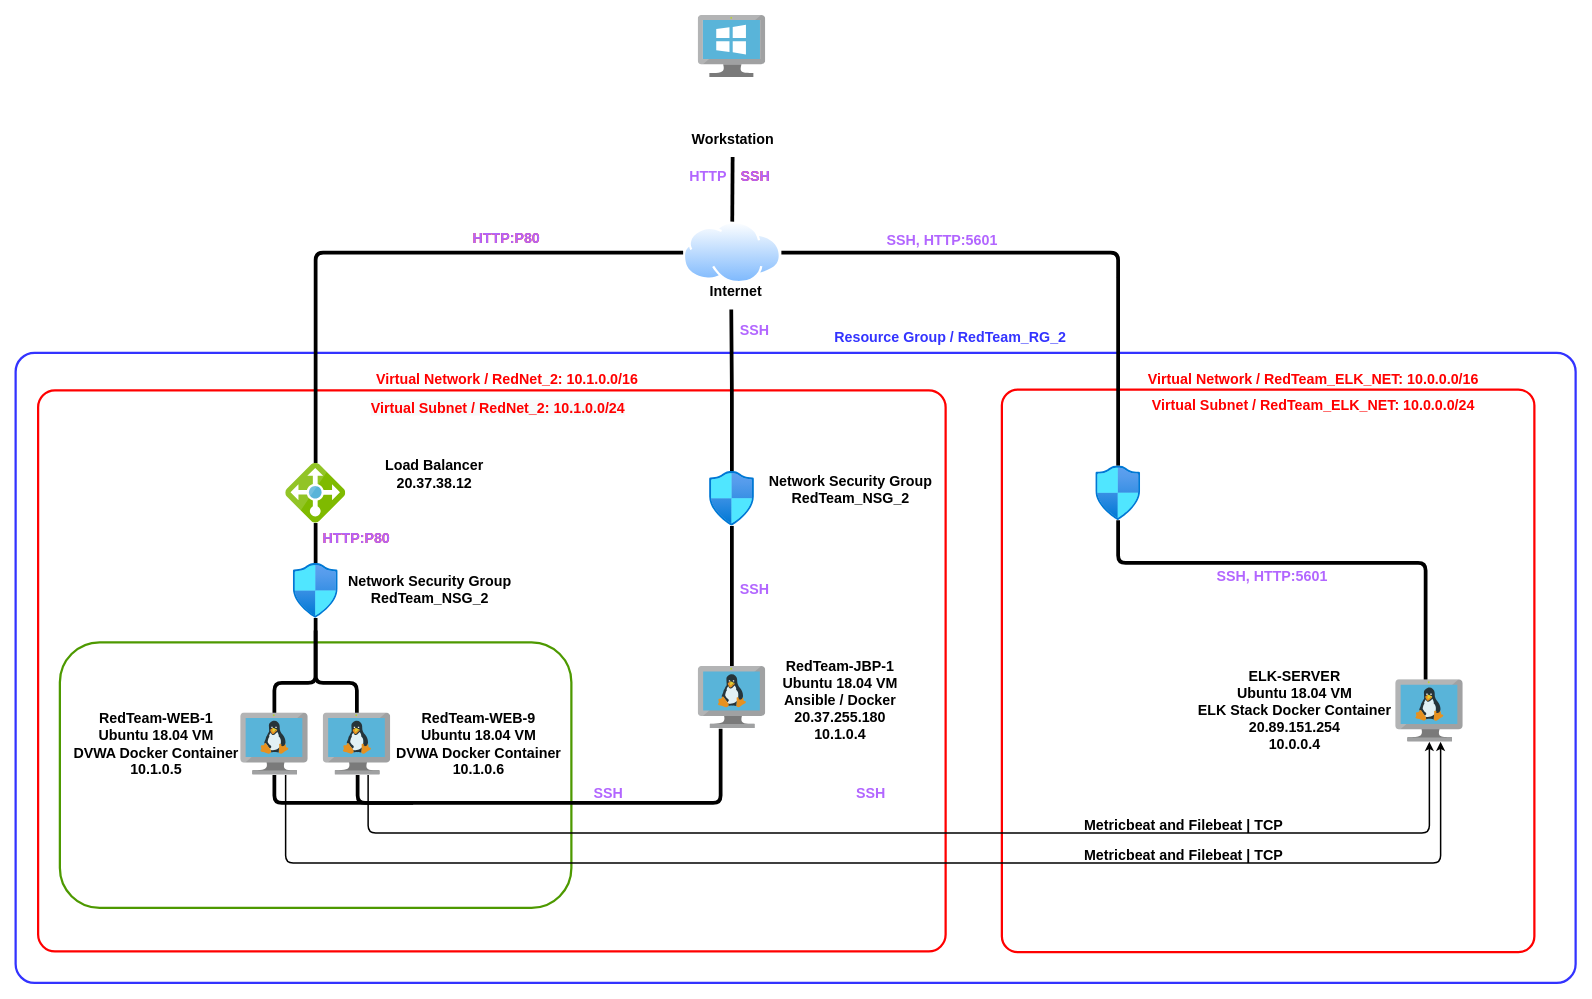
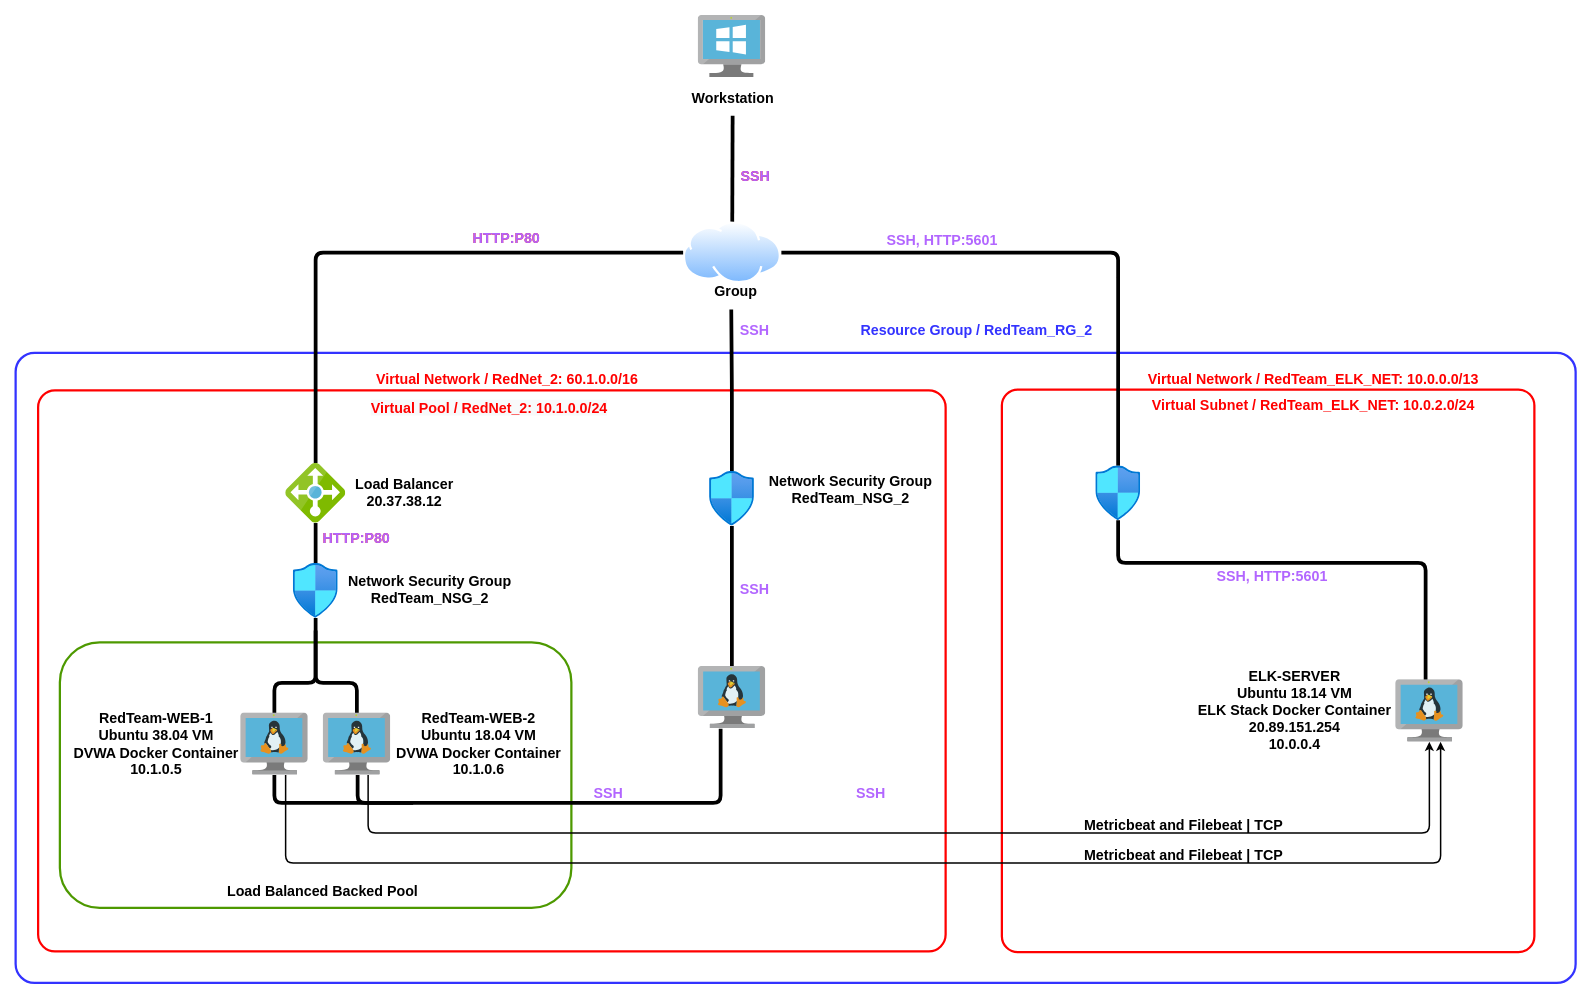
node "Workstation": moved (732, 140) -> (732, 99)
node "HTTP": removed
node "Internet": label "Internet" -> "Group"
node "Resource Group / RedTeam_RG_2": moved (956, 337) -> (982, 330)
node "Virtual Network / RedNet_2: 10.1.0.0/16": label "Virtual Network / RedNet_2: 10.1.0.0/16" -> "Virtual Network / RedNet_2: 60.1.0.0/16"
node "Virtual Network / RedTeam_ELK_NET: 10.0.0.0/16": label "Virtual Network / RedTeam_ELK_NET: 10.0.0.0/16" -> "Virtual Network / RedTeam_ELK_NET: 10.0.0.0/13"
node "Virtual Subnet / RedTeam_ELK_NET: 10.0.0.0/24": label "Virtual Subnet / RedTeam_ELK_NET: 10.0.0.0/24" -> "Virtual Subnet / RedTeam_ELK_NET: 10.0.2.0/24"
node "Virtual Subnet / RedNet_2: 10.1.0.0/24": label "Virtual Subnet / RedNet_2: 10.1.0.0/24" -> "Virtual Pool / RedNet_2: 10.1.0.0/24"
node "Load Balancer20.37.38.12": moved (434, 475) -> (404, 493)
node "RedTeam-JBP-1Ubuntu 18.04 VMAnsible / Docker20.37.255.18010.1.0.4": removed
node "ELK-SERVERUbuntu 18.04 VMELK Stack Docker Container20.89.151.25410.0.0.4": label "ELK-SERVERUbuntu 18.04 VMELK Stack Docker Container20.89.151.25410.0.0.4" -> "ELK-SERVERUbuntu 18.14 VMELK Stack Docker Container20.89.151.25410.0.0.4"
node "RedTeam-WEB-1Ubuntu 18.04 VMDVWA Docker Container10.1.0.5": label "RedTeam-WEB-1Ubuntu 18.04 VMDVWA Docker Container10.1.0.5" -> "RedTeam-WEB-1Ubuntu 38.04 VMDVWA Docker Container10.1.0.5"
node "RedTeam-WEB-9Ubuntu 18.04 VMDVWA Docker Container10.1.0.6": label "RedTeam-WEB-9Ubuntu 18.04 VMDVWA Docker Container10.1.0.6" -> "RedTeam-WEB-2Ubuntu 18.04 VMDVWA Docker Container10.1.0.6"
node "Load Balanced Backed Pool": added
